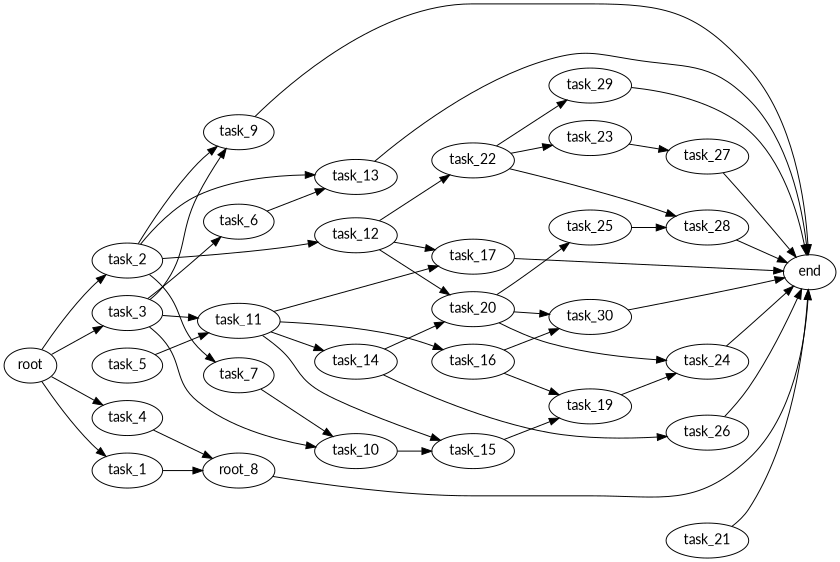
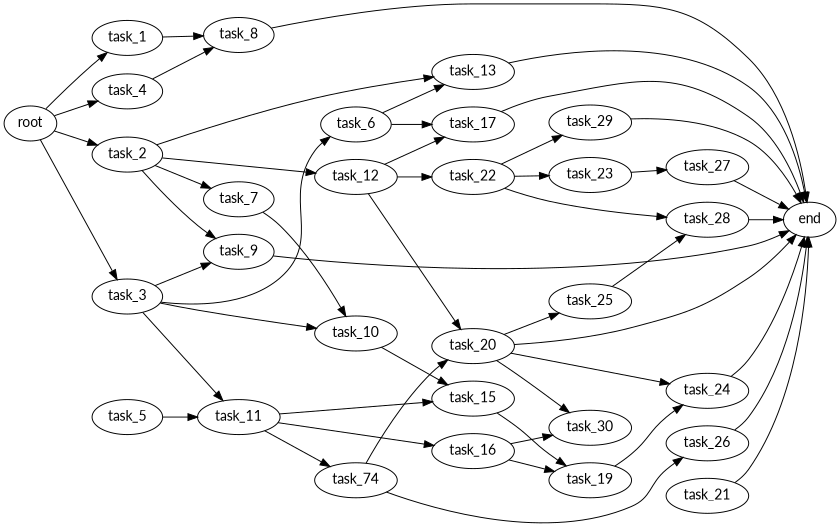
edge "task_11" -> "task_17": now "task_6" -> "task_17"
edge "task_30" -> "end": now "task_20" -> "end"
node "task_14": label "task_14" -> "task_74"
node "root_8": label "root_8" -> "task_8"
